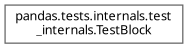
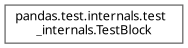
node "pandas.tests.internals.test _internals.TestBlock": label "pandas.tests.internals.test _internals.TestBlock" -> "pandas.test.internals.test _internals.TestBlock"
